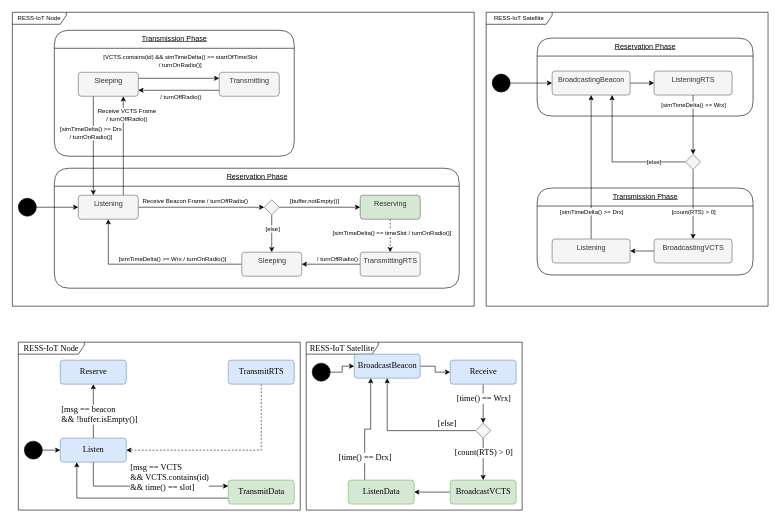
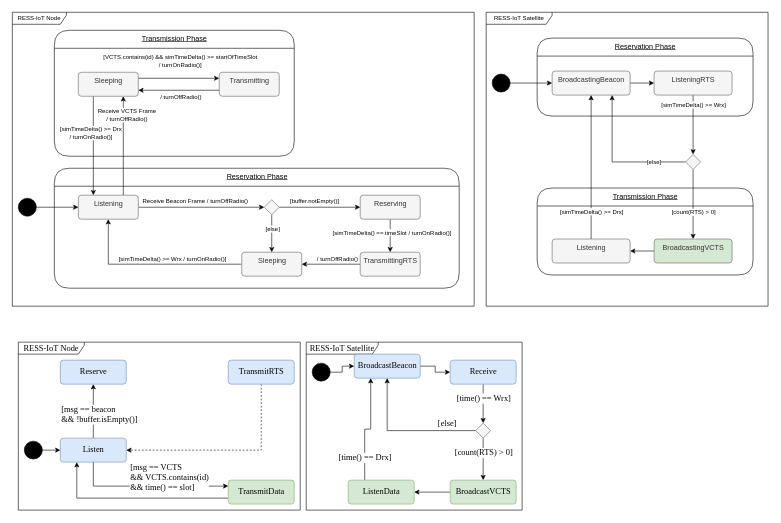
node "Reserving": fillcolor #d5e8d4 -> #f5f5f5
edge "Reserving" -> "TransmittingRTS": style dashed -> solid
node "BroadcastingVCTS": fillcolor #f5f5f5 -> #d5e8d4
